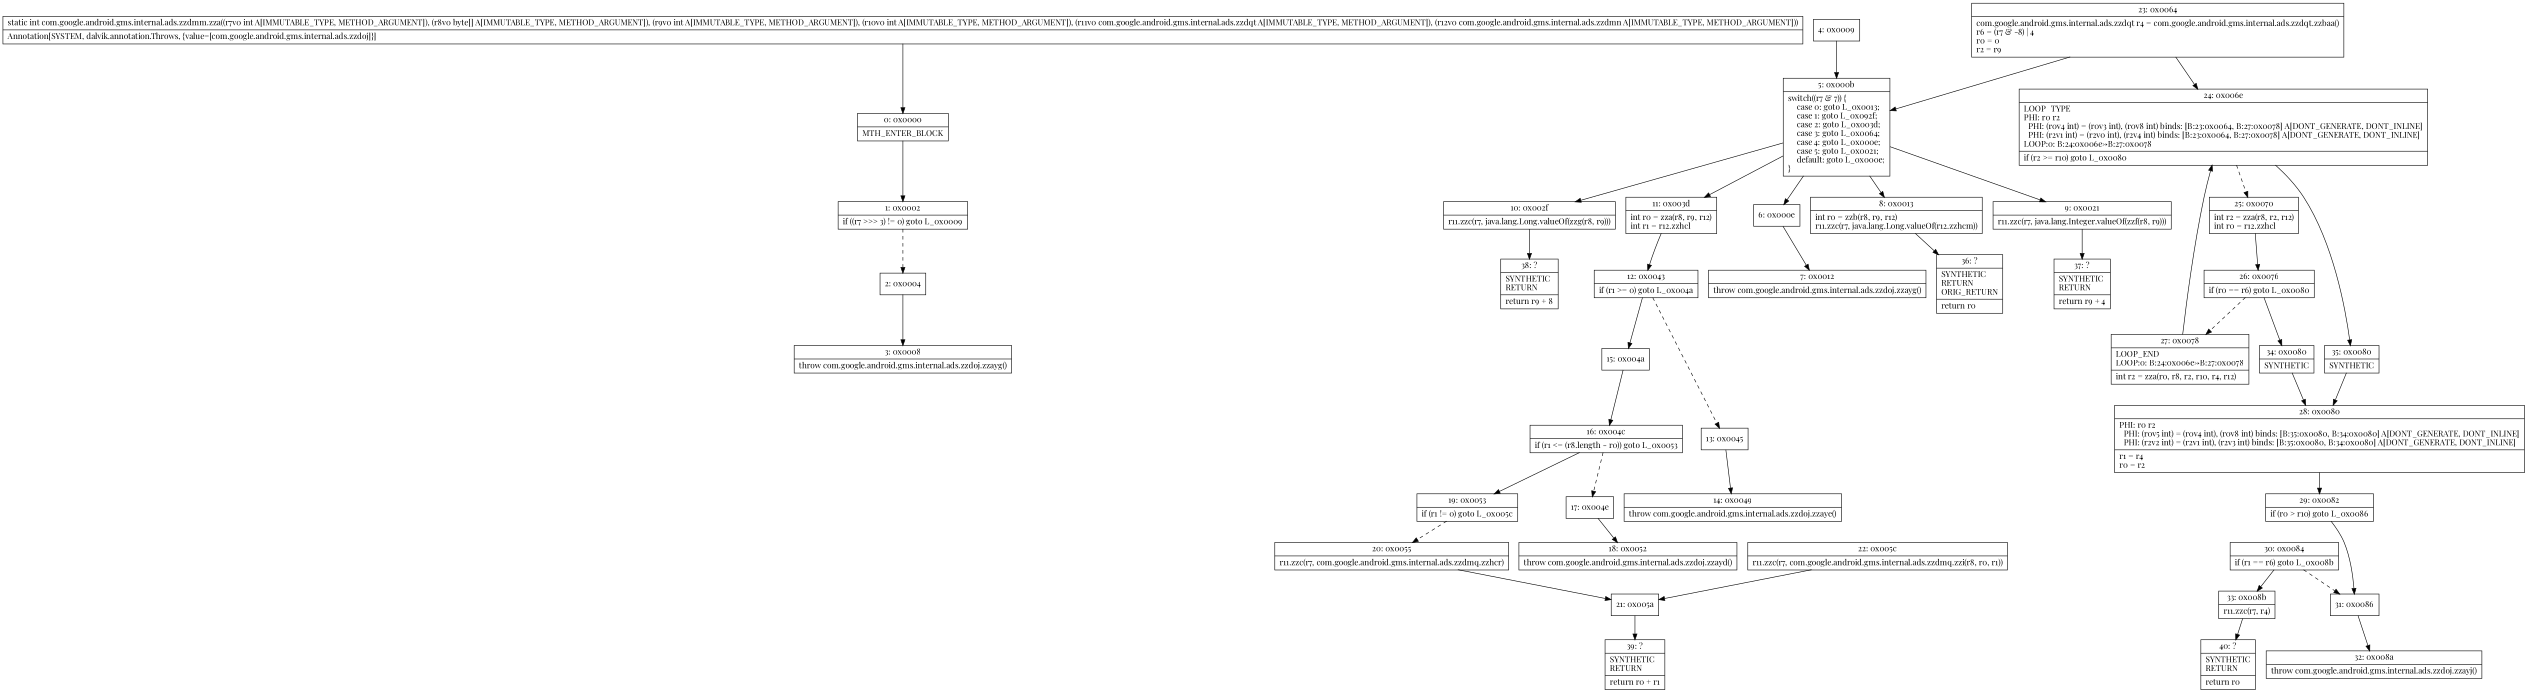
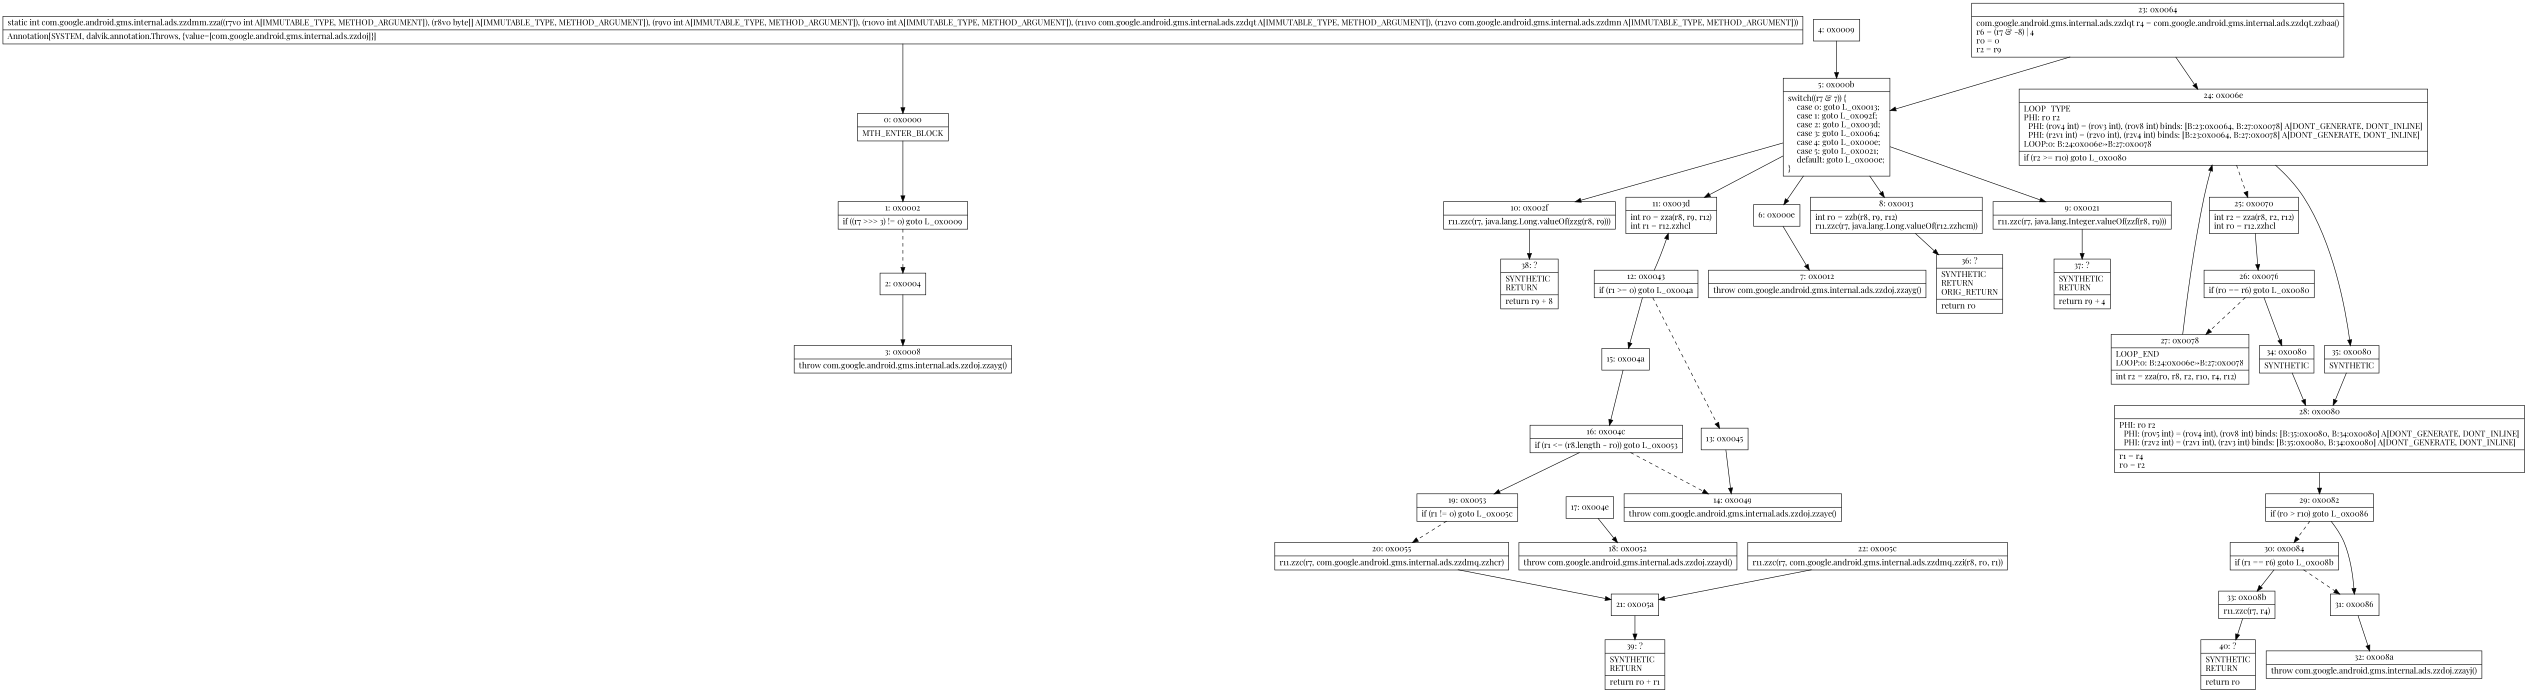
edge "11: 0x003d" -> "12: 0x0043": reversed
edge "16: 0x004c" -> "17: 0x004e": now "16: 0x004c" -> "14: 0x0049"
edge "29: 0x0082" -> "30: 0x0084": added
